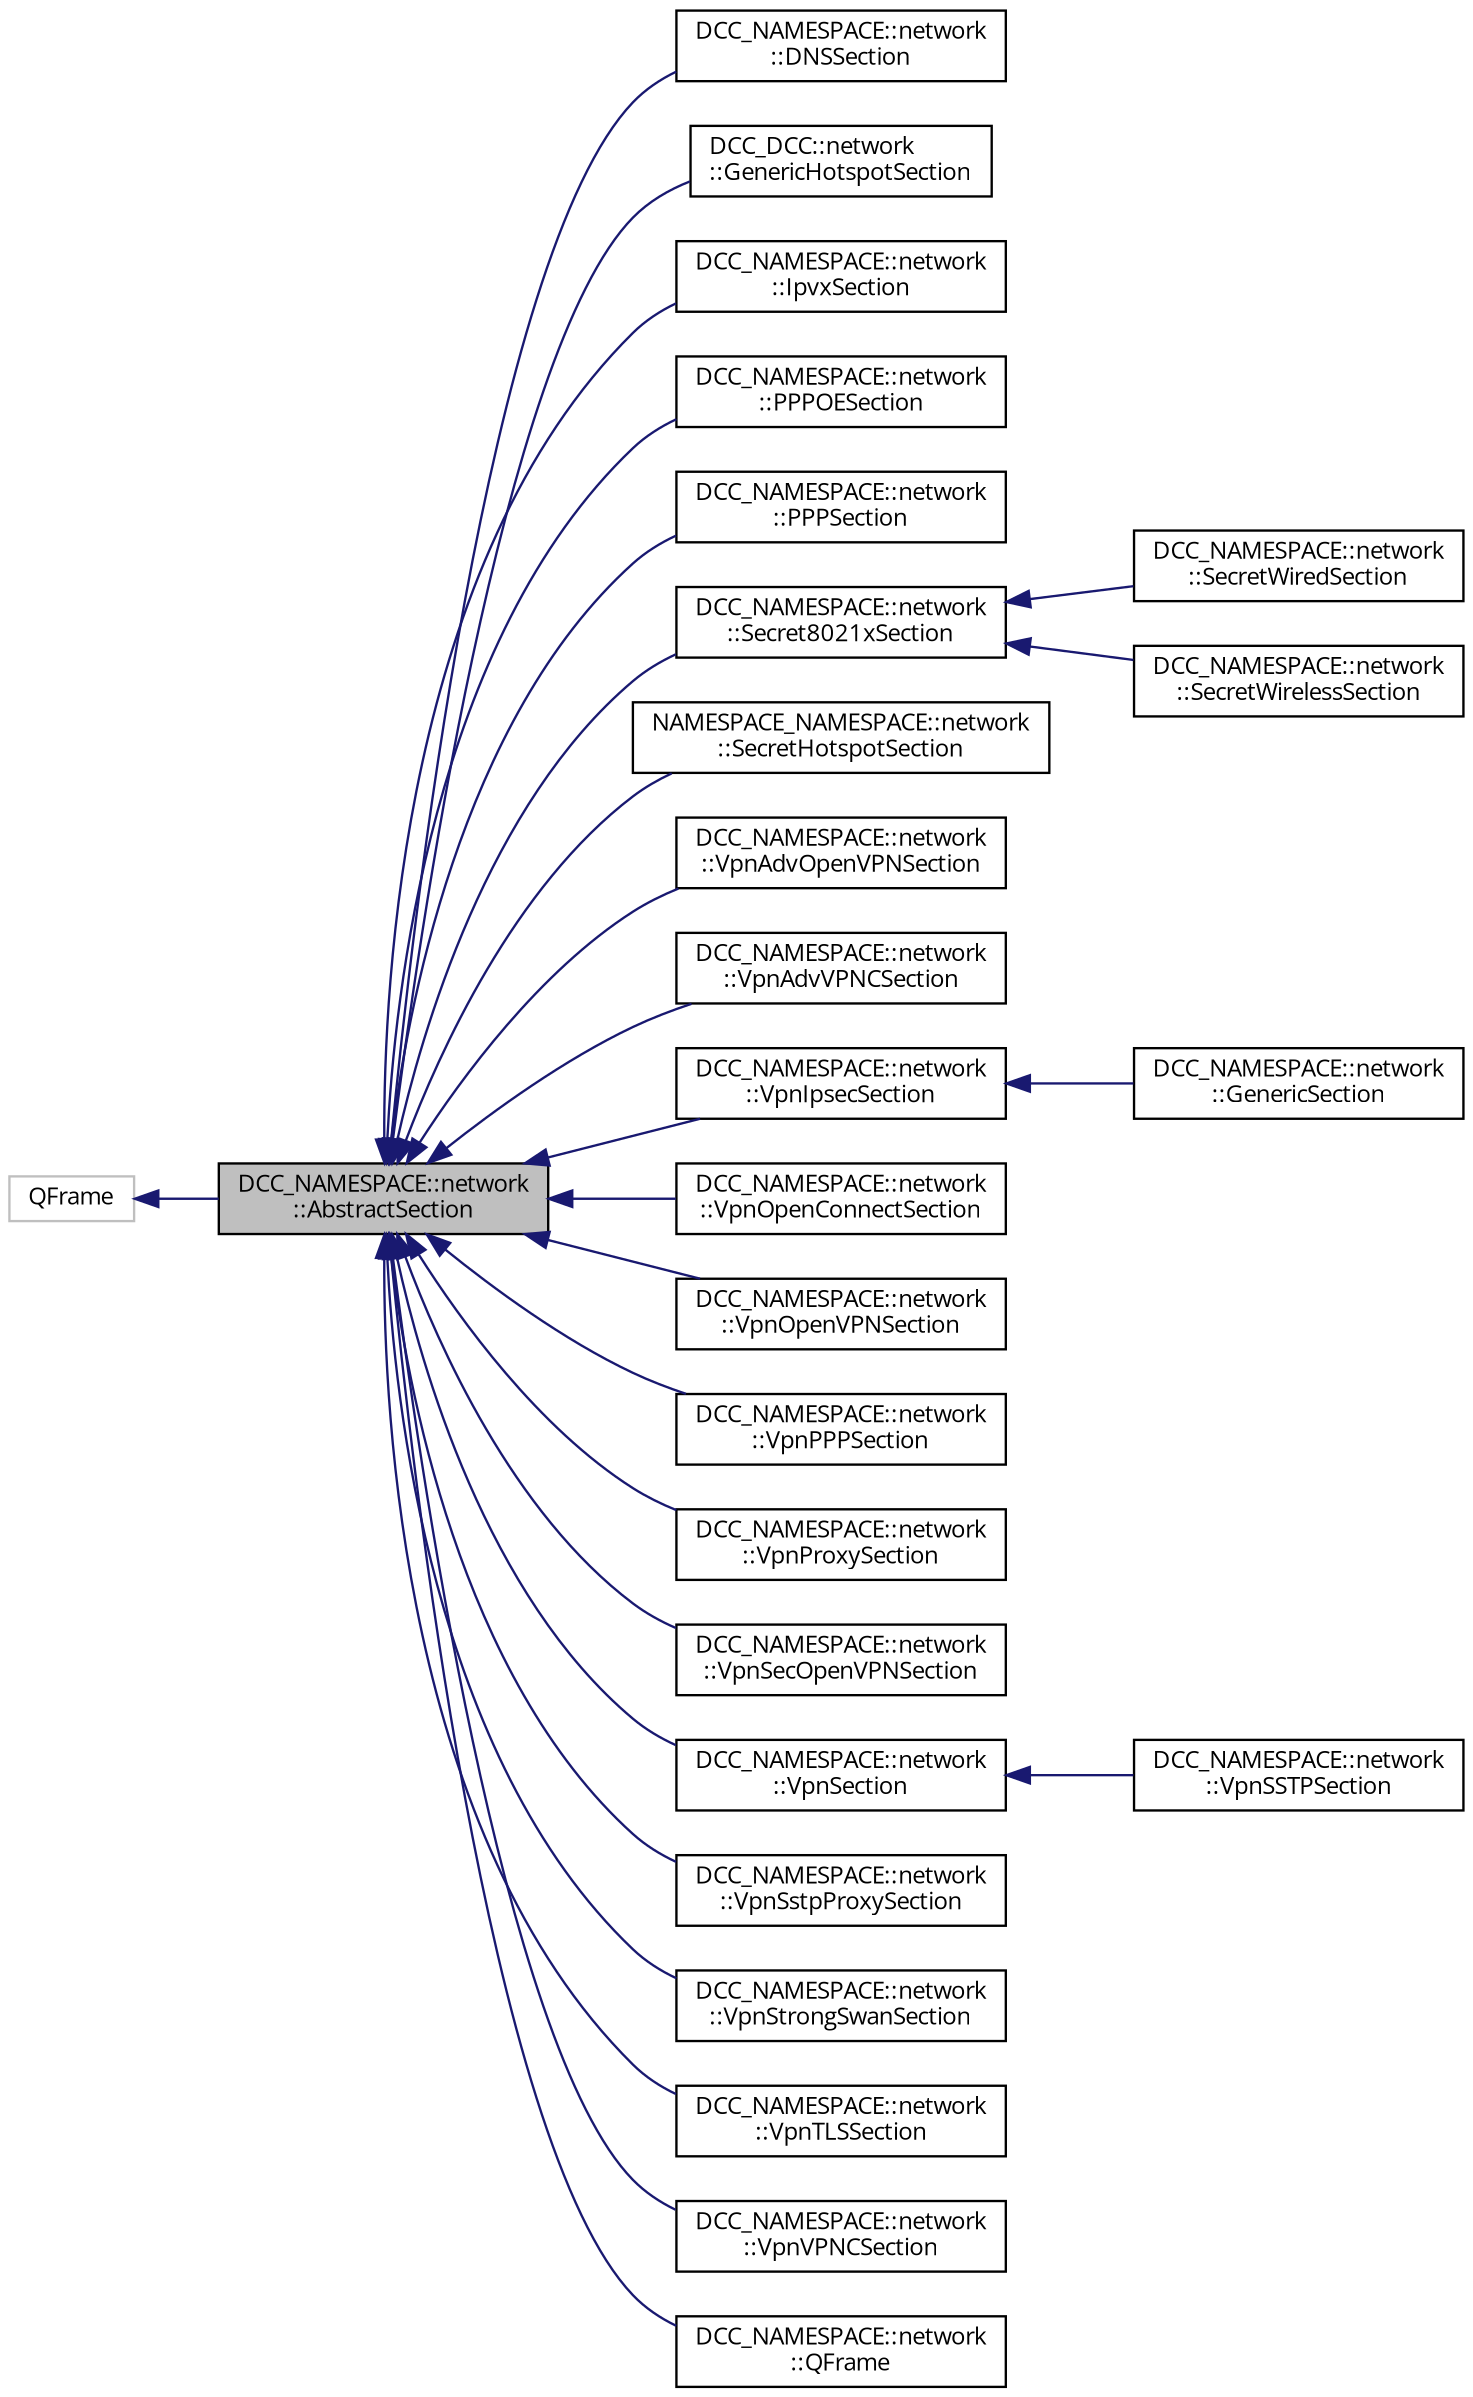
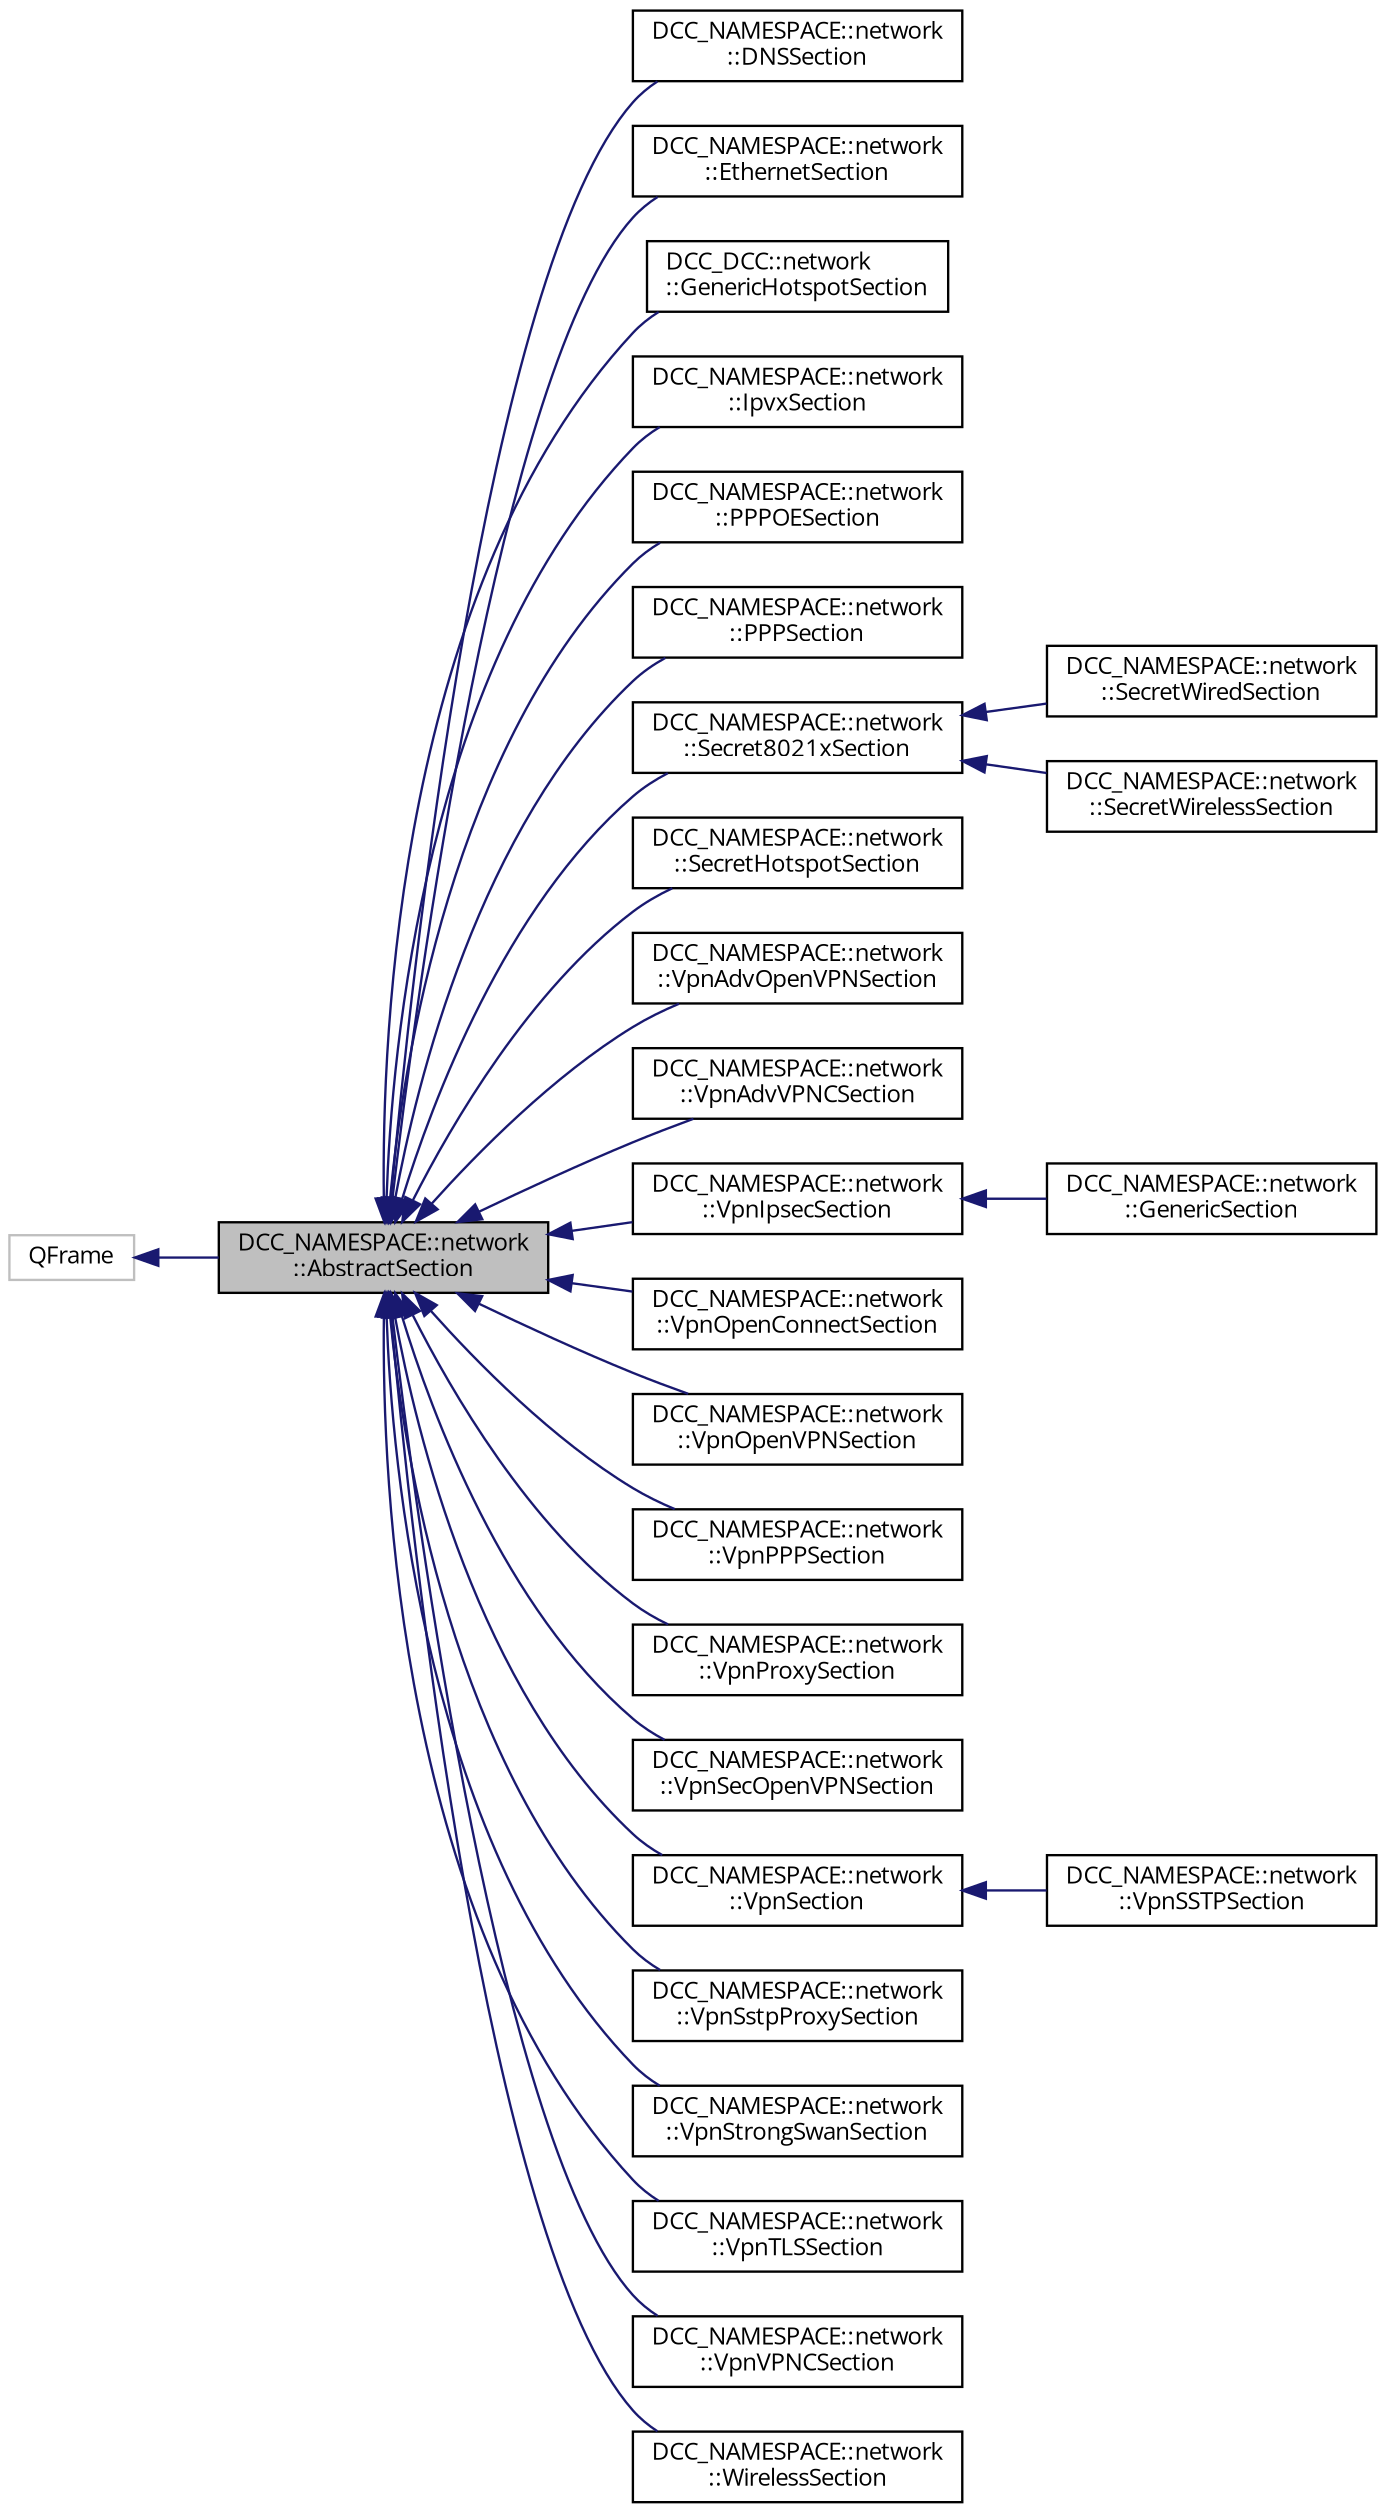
node "DCC_NAMESPACE::network ::EthernetSection": added
node "NAMESPACE_NAMESPACE::network ::SecretHotspotSection": label "NAMESPACE_NAMESPACE::network ::SecretHotspotSection" -> "DCC_NAMESPACE::network ::SecretHotspotSection"
node "DCC_NAMESPACE::network ::QFrame": label "DCC_NAMESPACE::network ::QFrame" -> "DCC_NAMESPACE::network ::WirelessSection"
